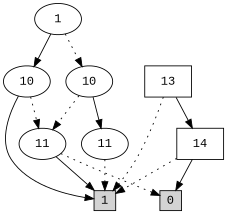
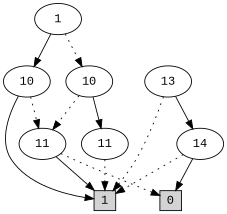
node "13": shape box -> ellipse
node "14": shape box -> ellipse
